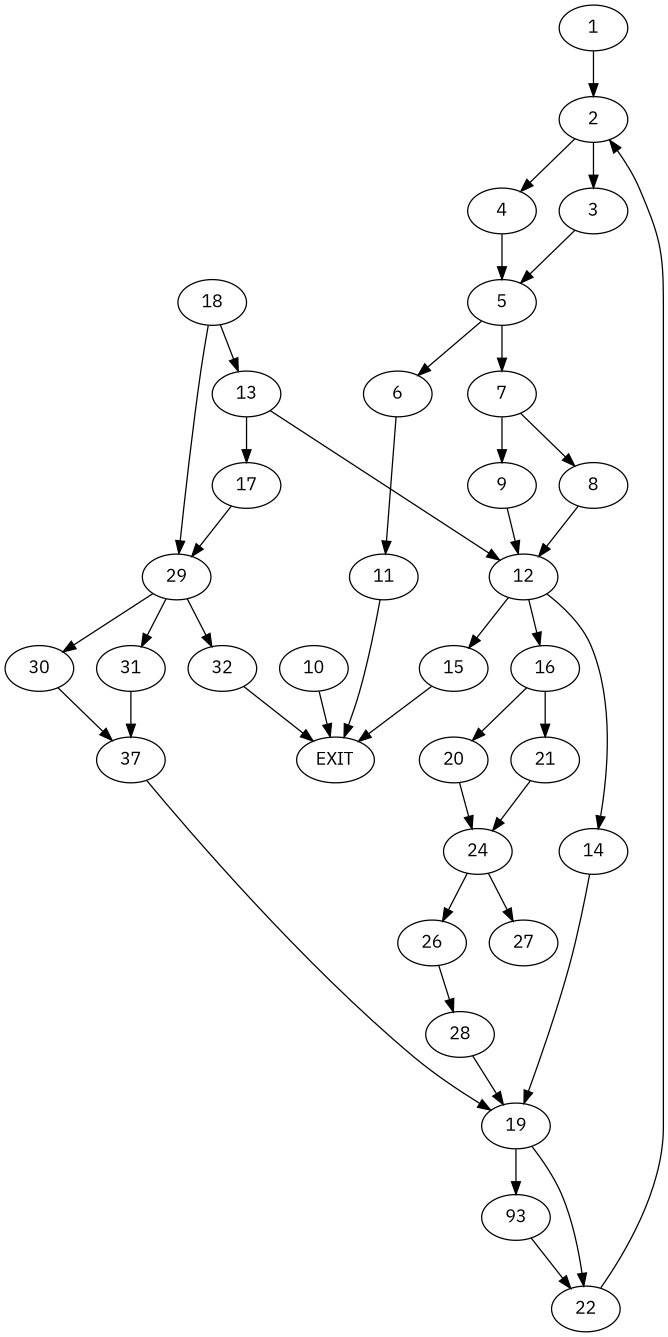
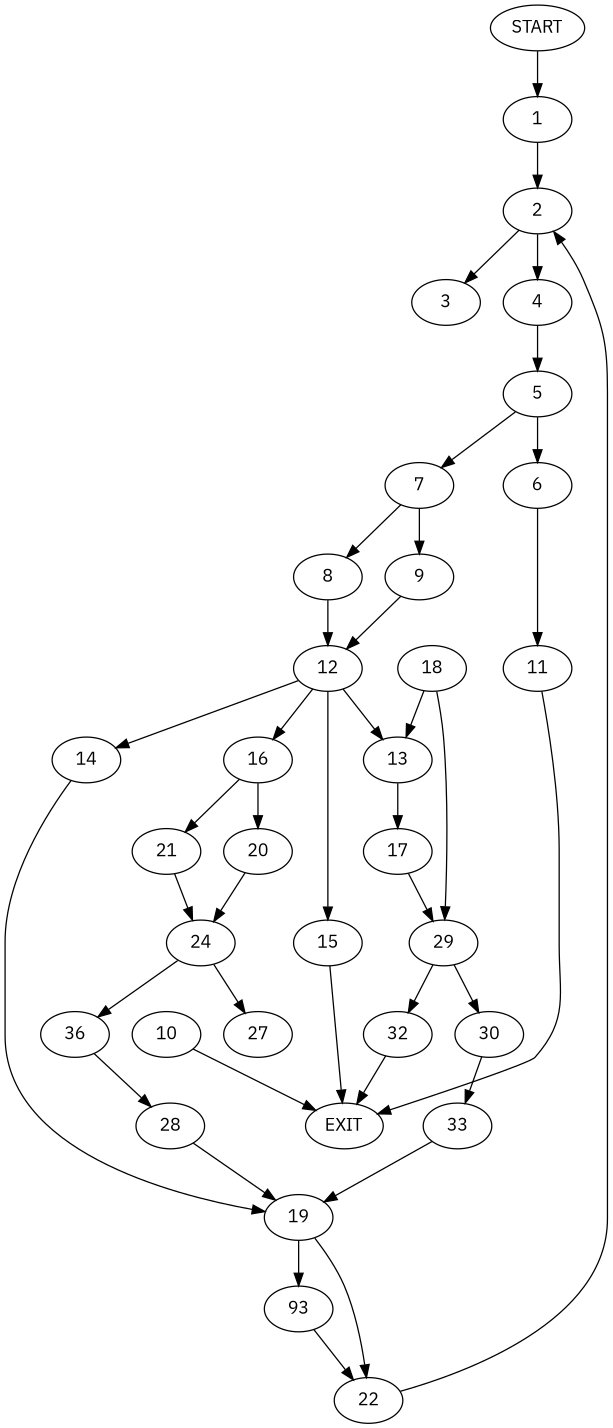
node "START": added
edge "3" -> "5": removed
edge "13" -> "12": reversed
node "31": removed
node "37": label "37" -> "33"
node "26": label "26" -> "36"
